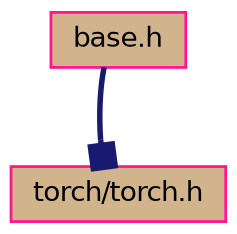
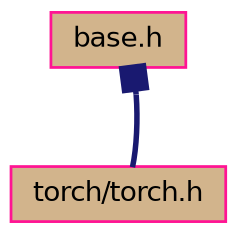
edge "base.h" -> "torch/torch.h": reversed
